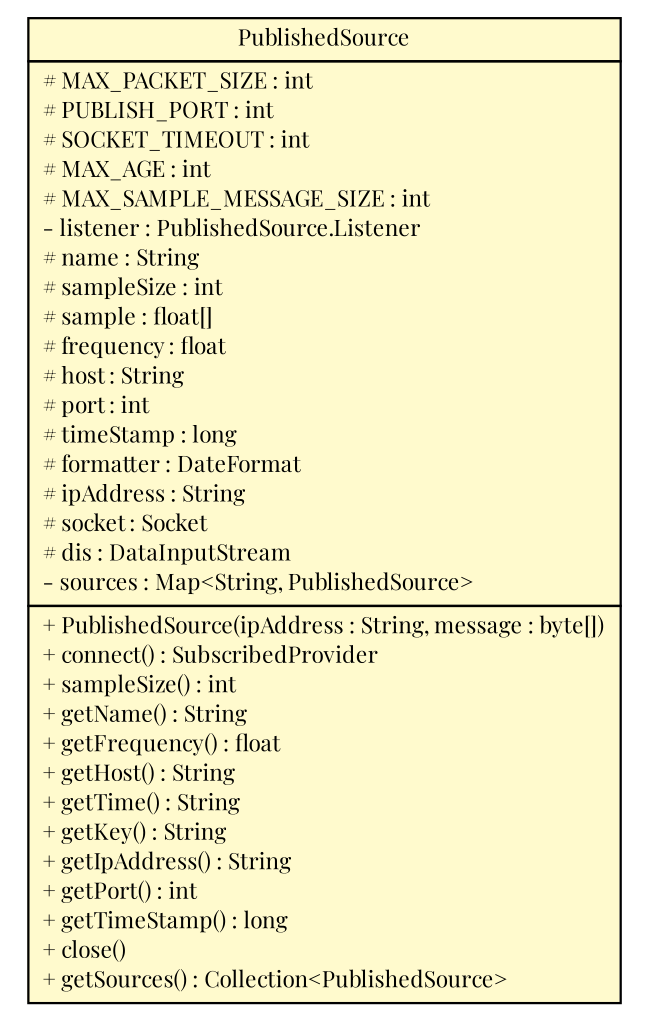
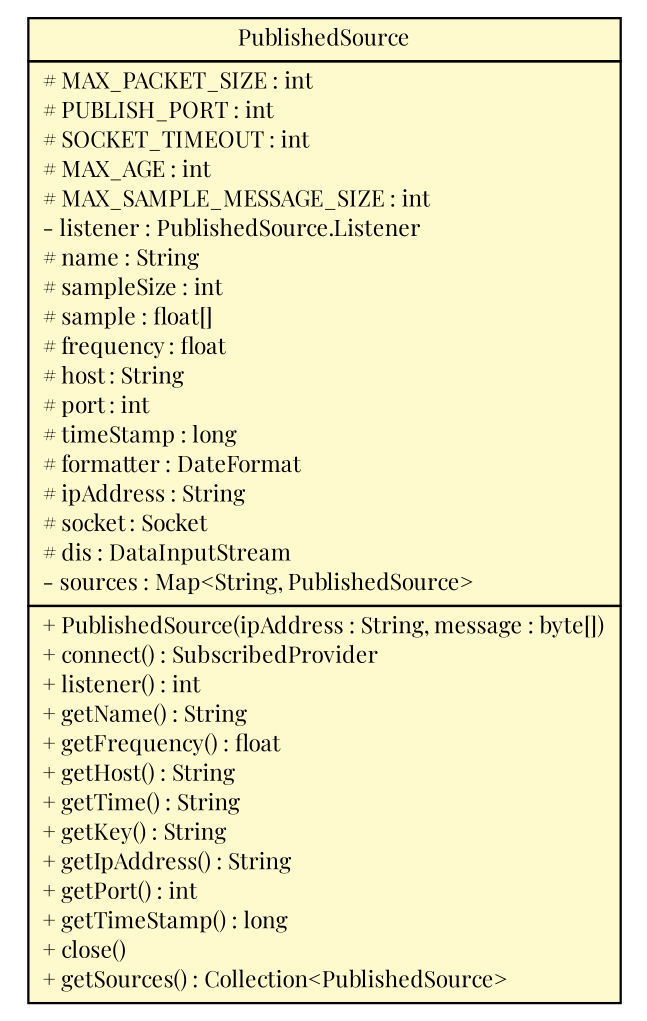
node "PublishedSource": text "+ sampleSize() : int" -> "+ listener() : int"
